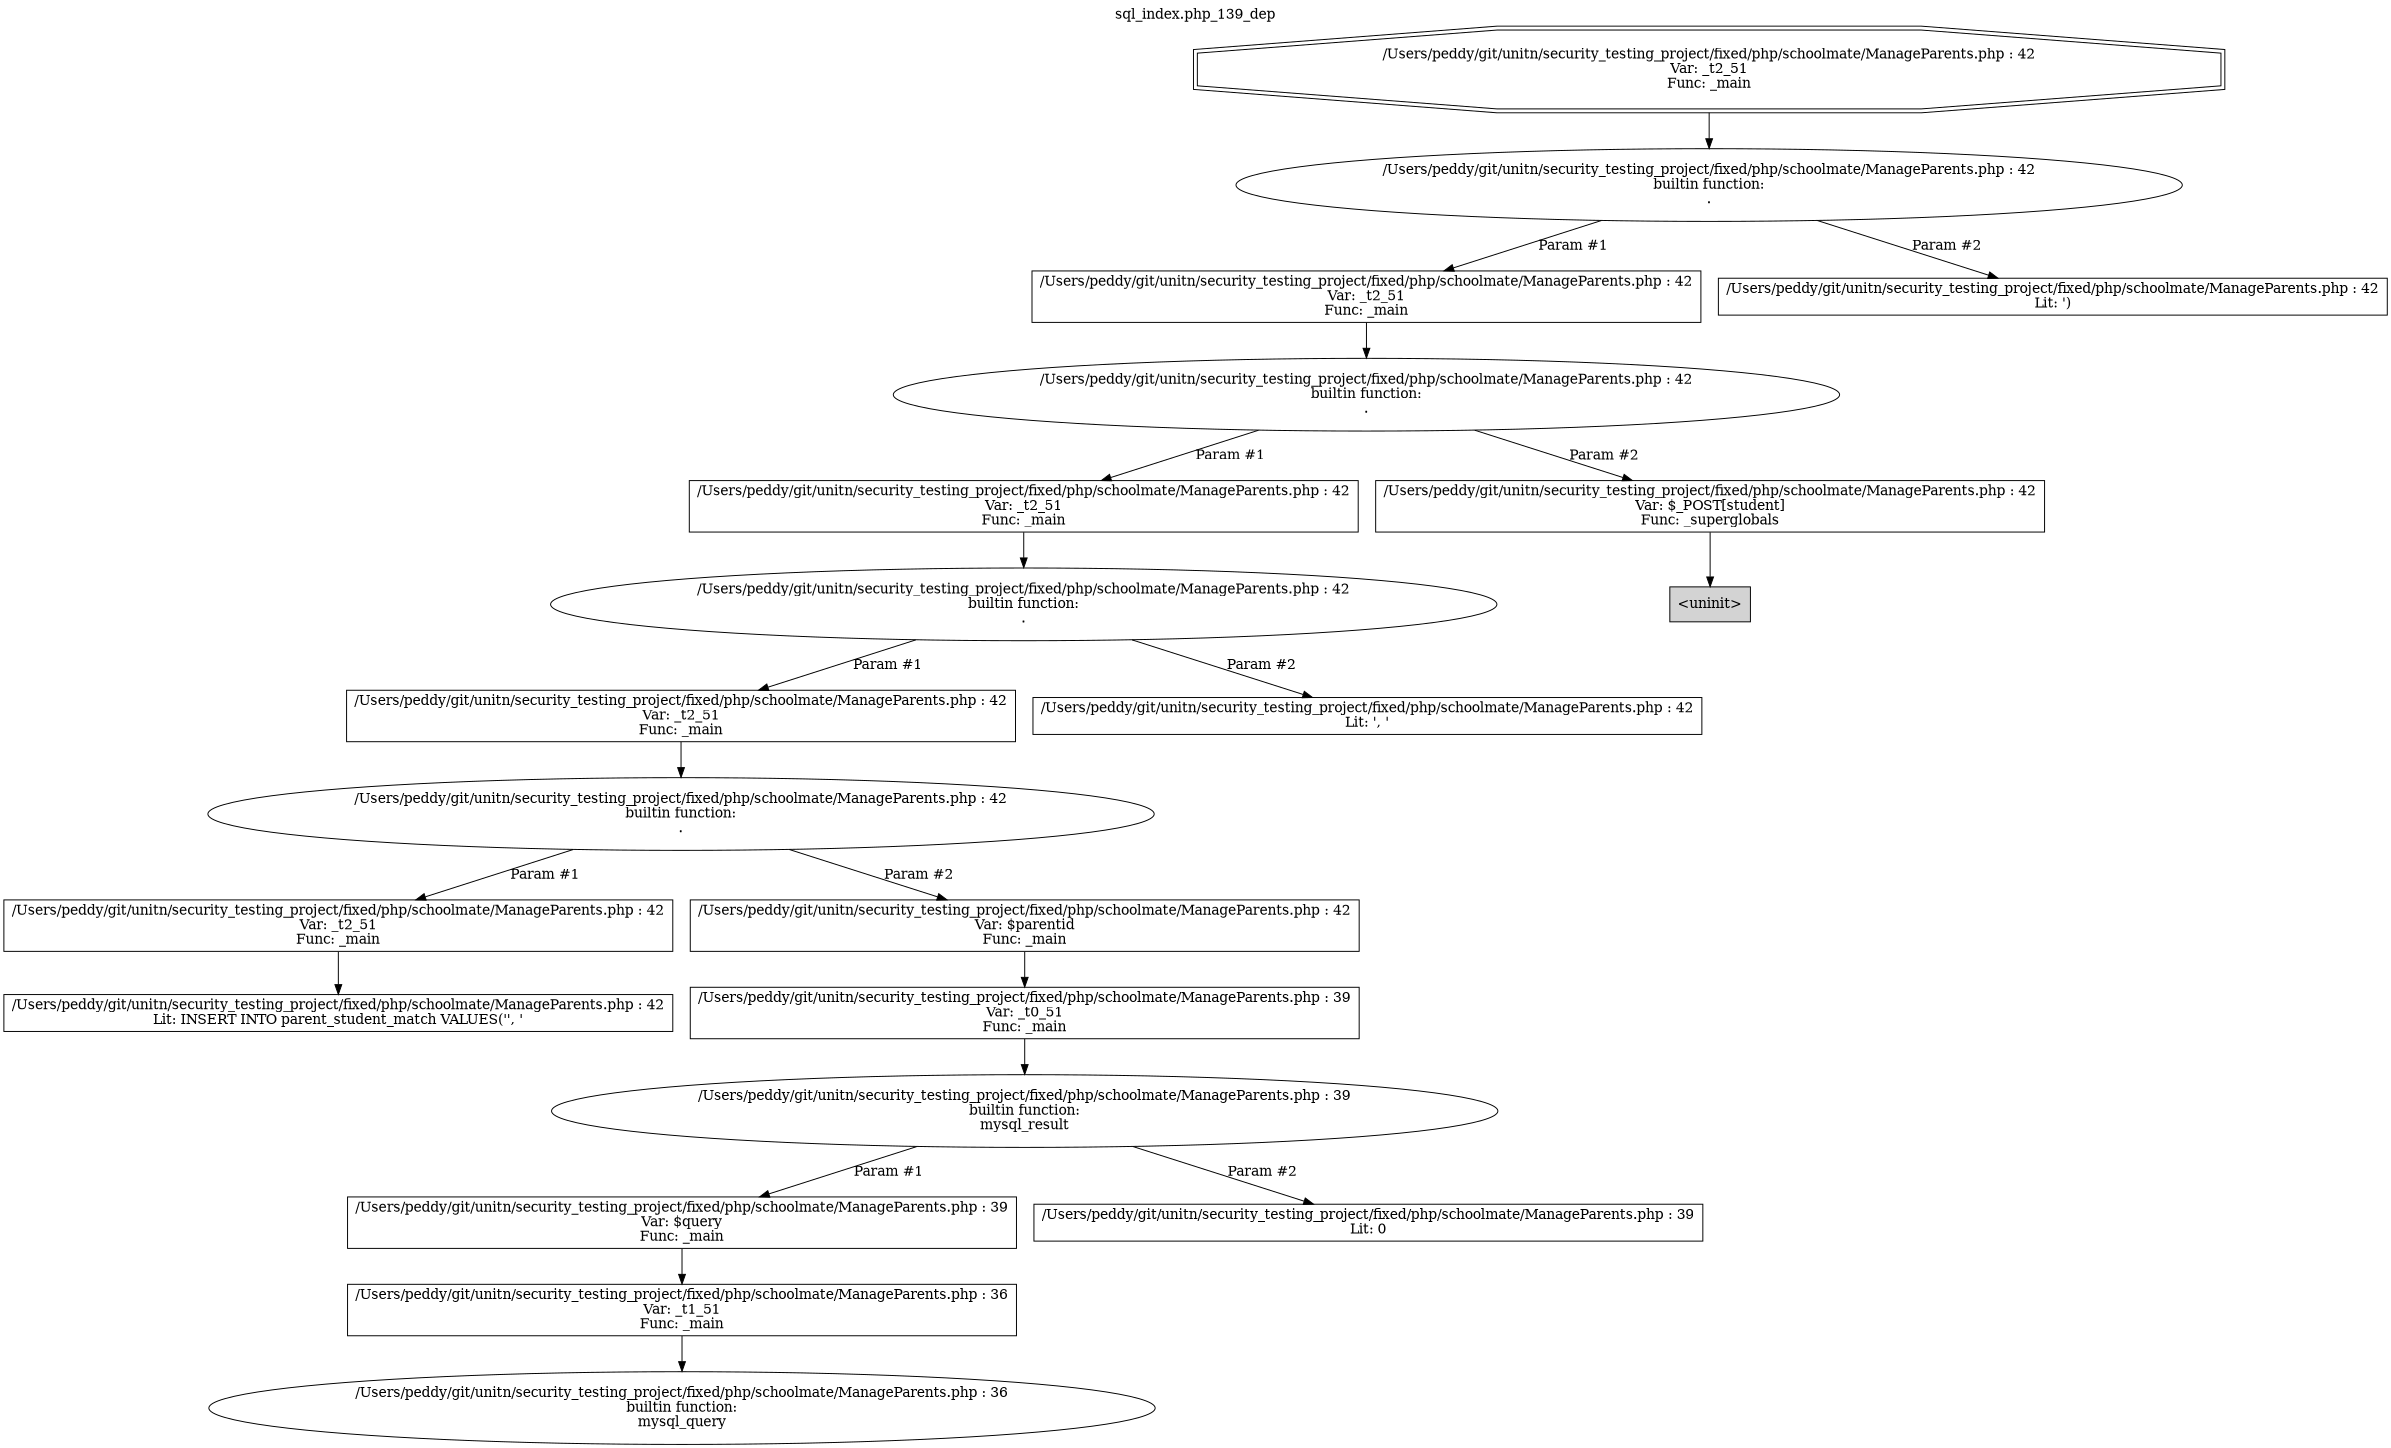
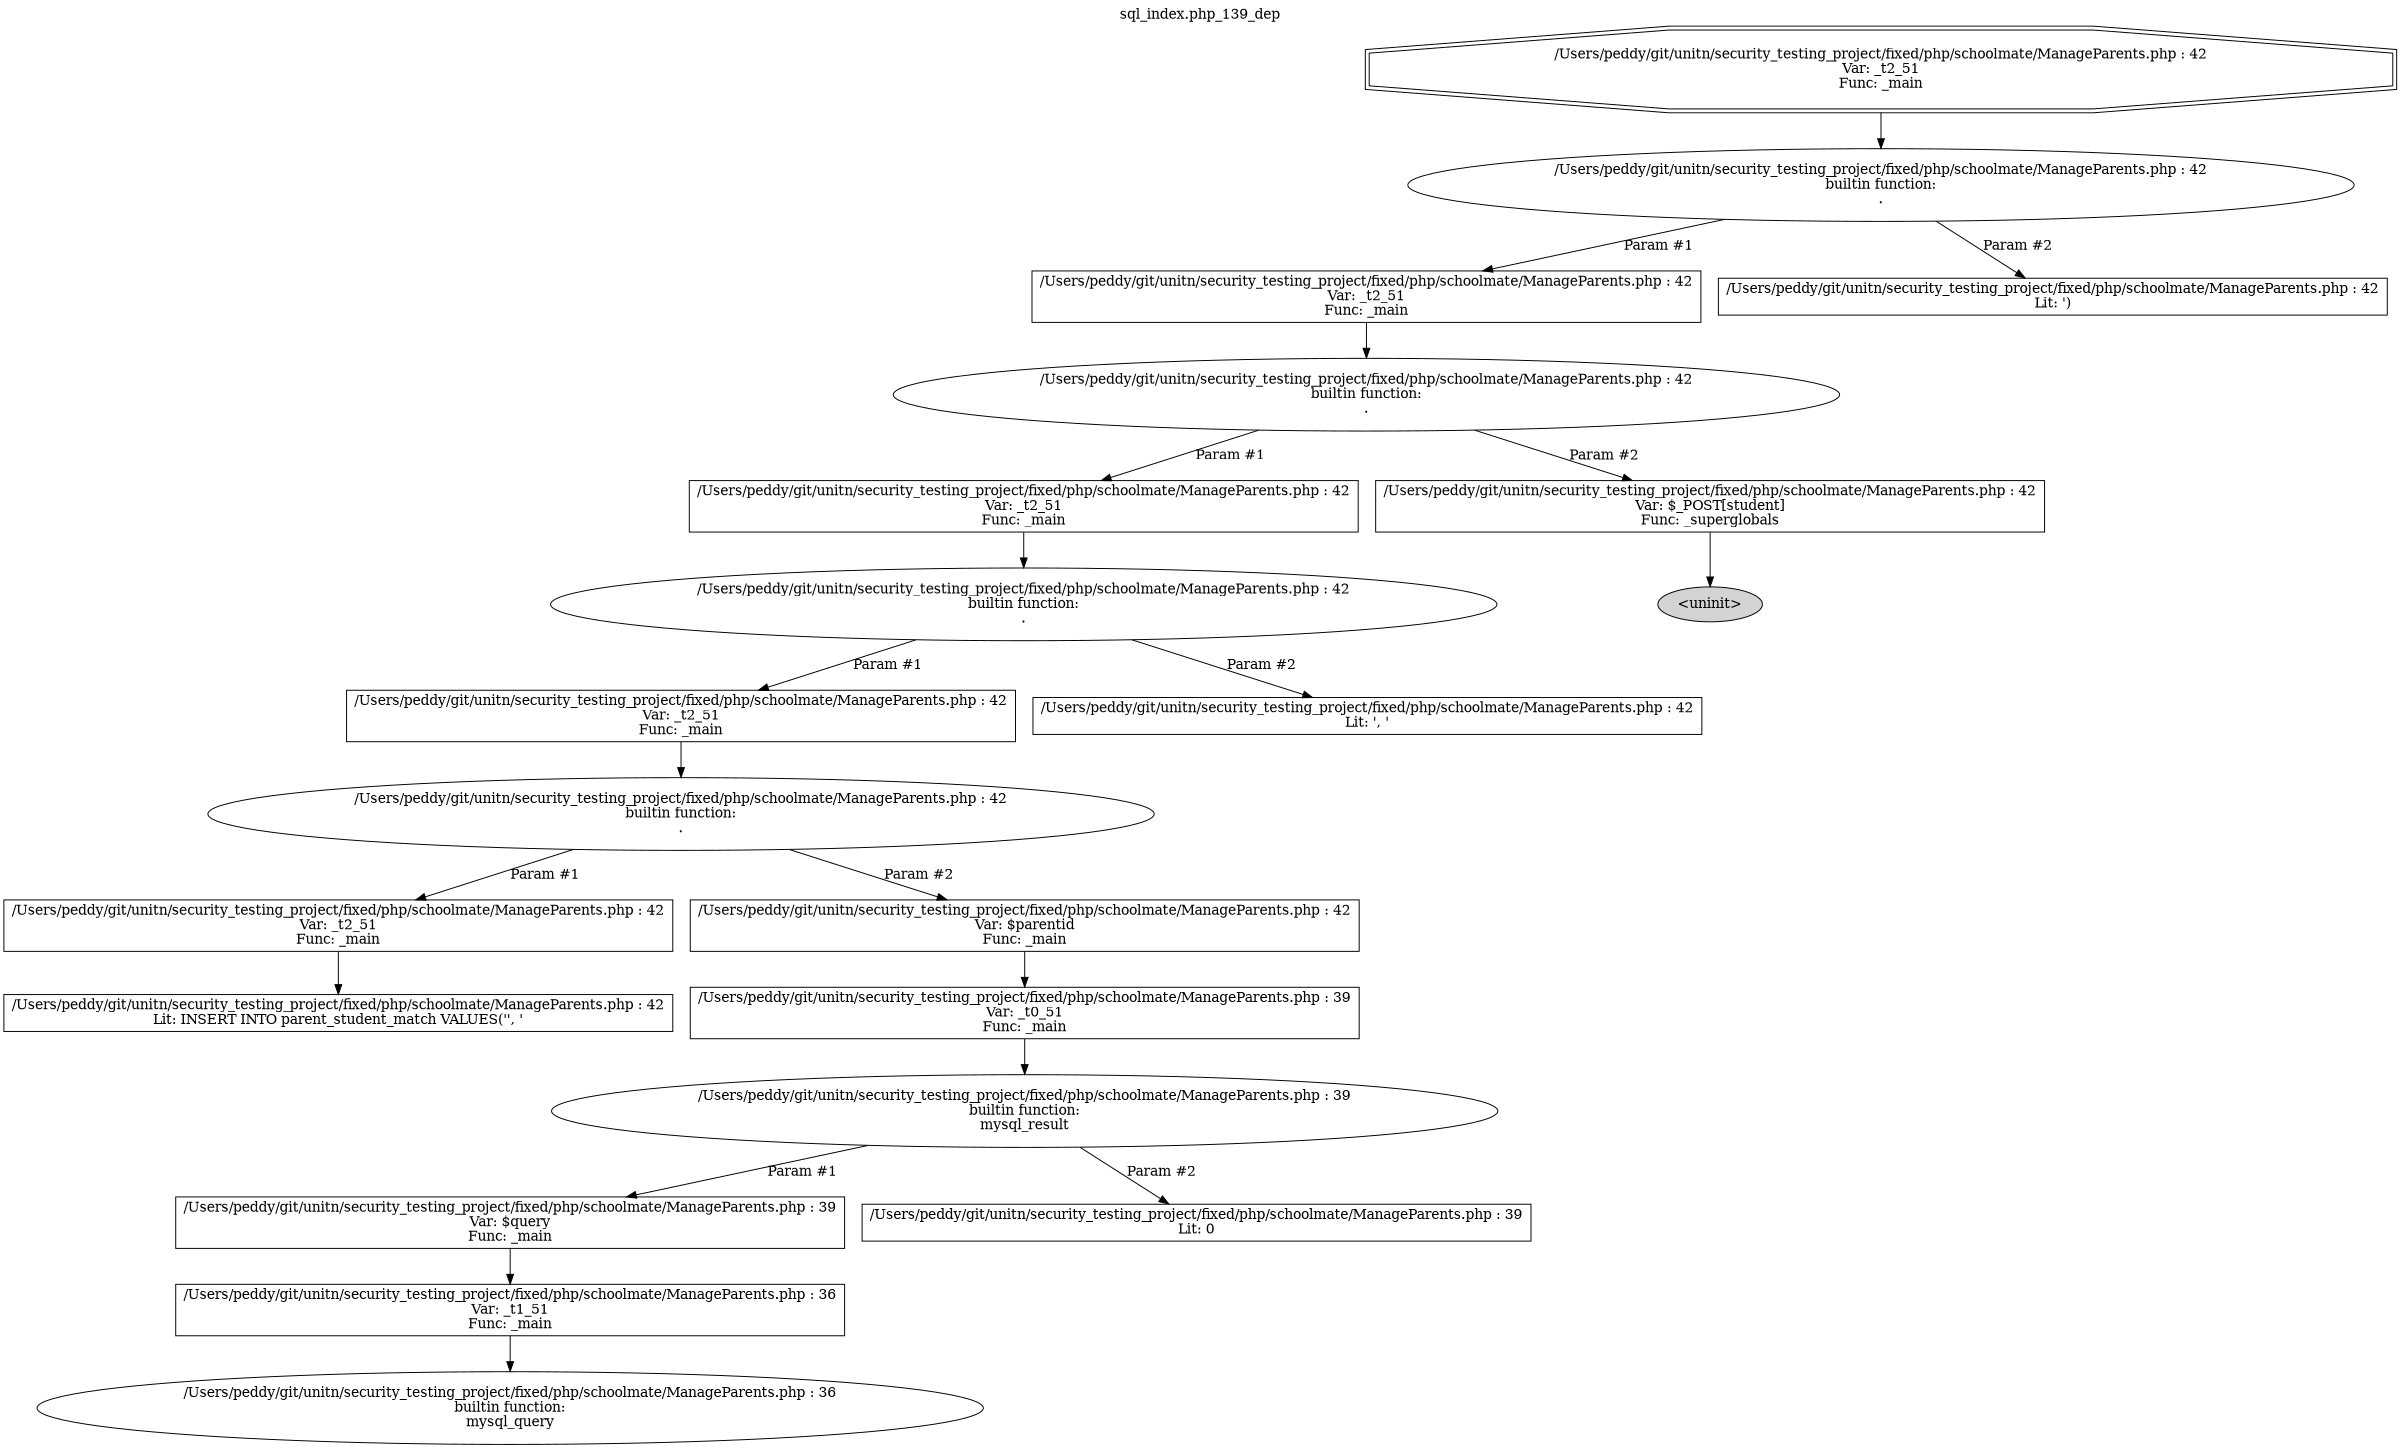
node "<uninit>": shape box -> ellipse
